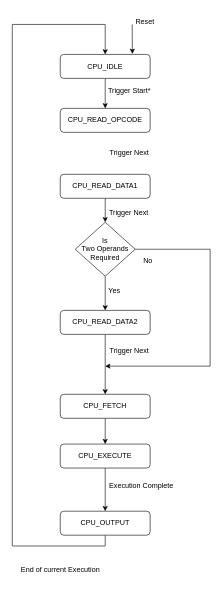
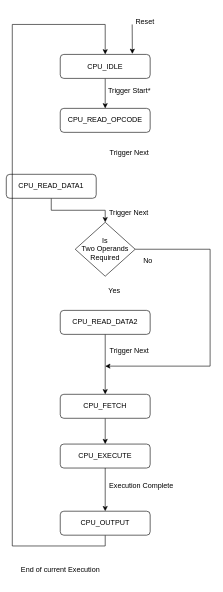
node "CPU_READ_DATA1": moved (105, 186) -> (51, 186)
edge "Is Two Operands Required" -> "CPU_READ_DATA2": removed
